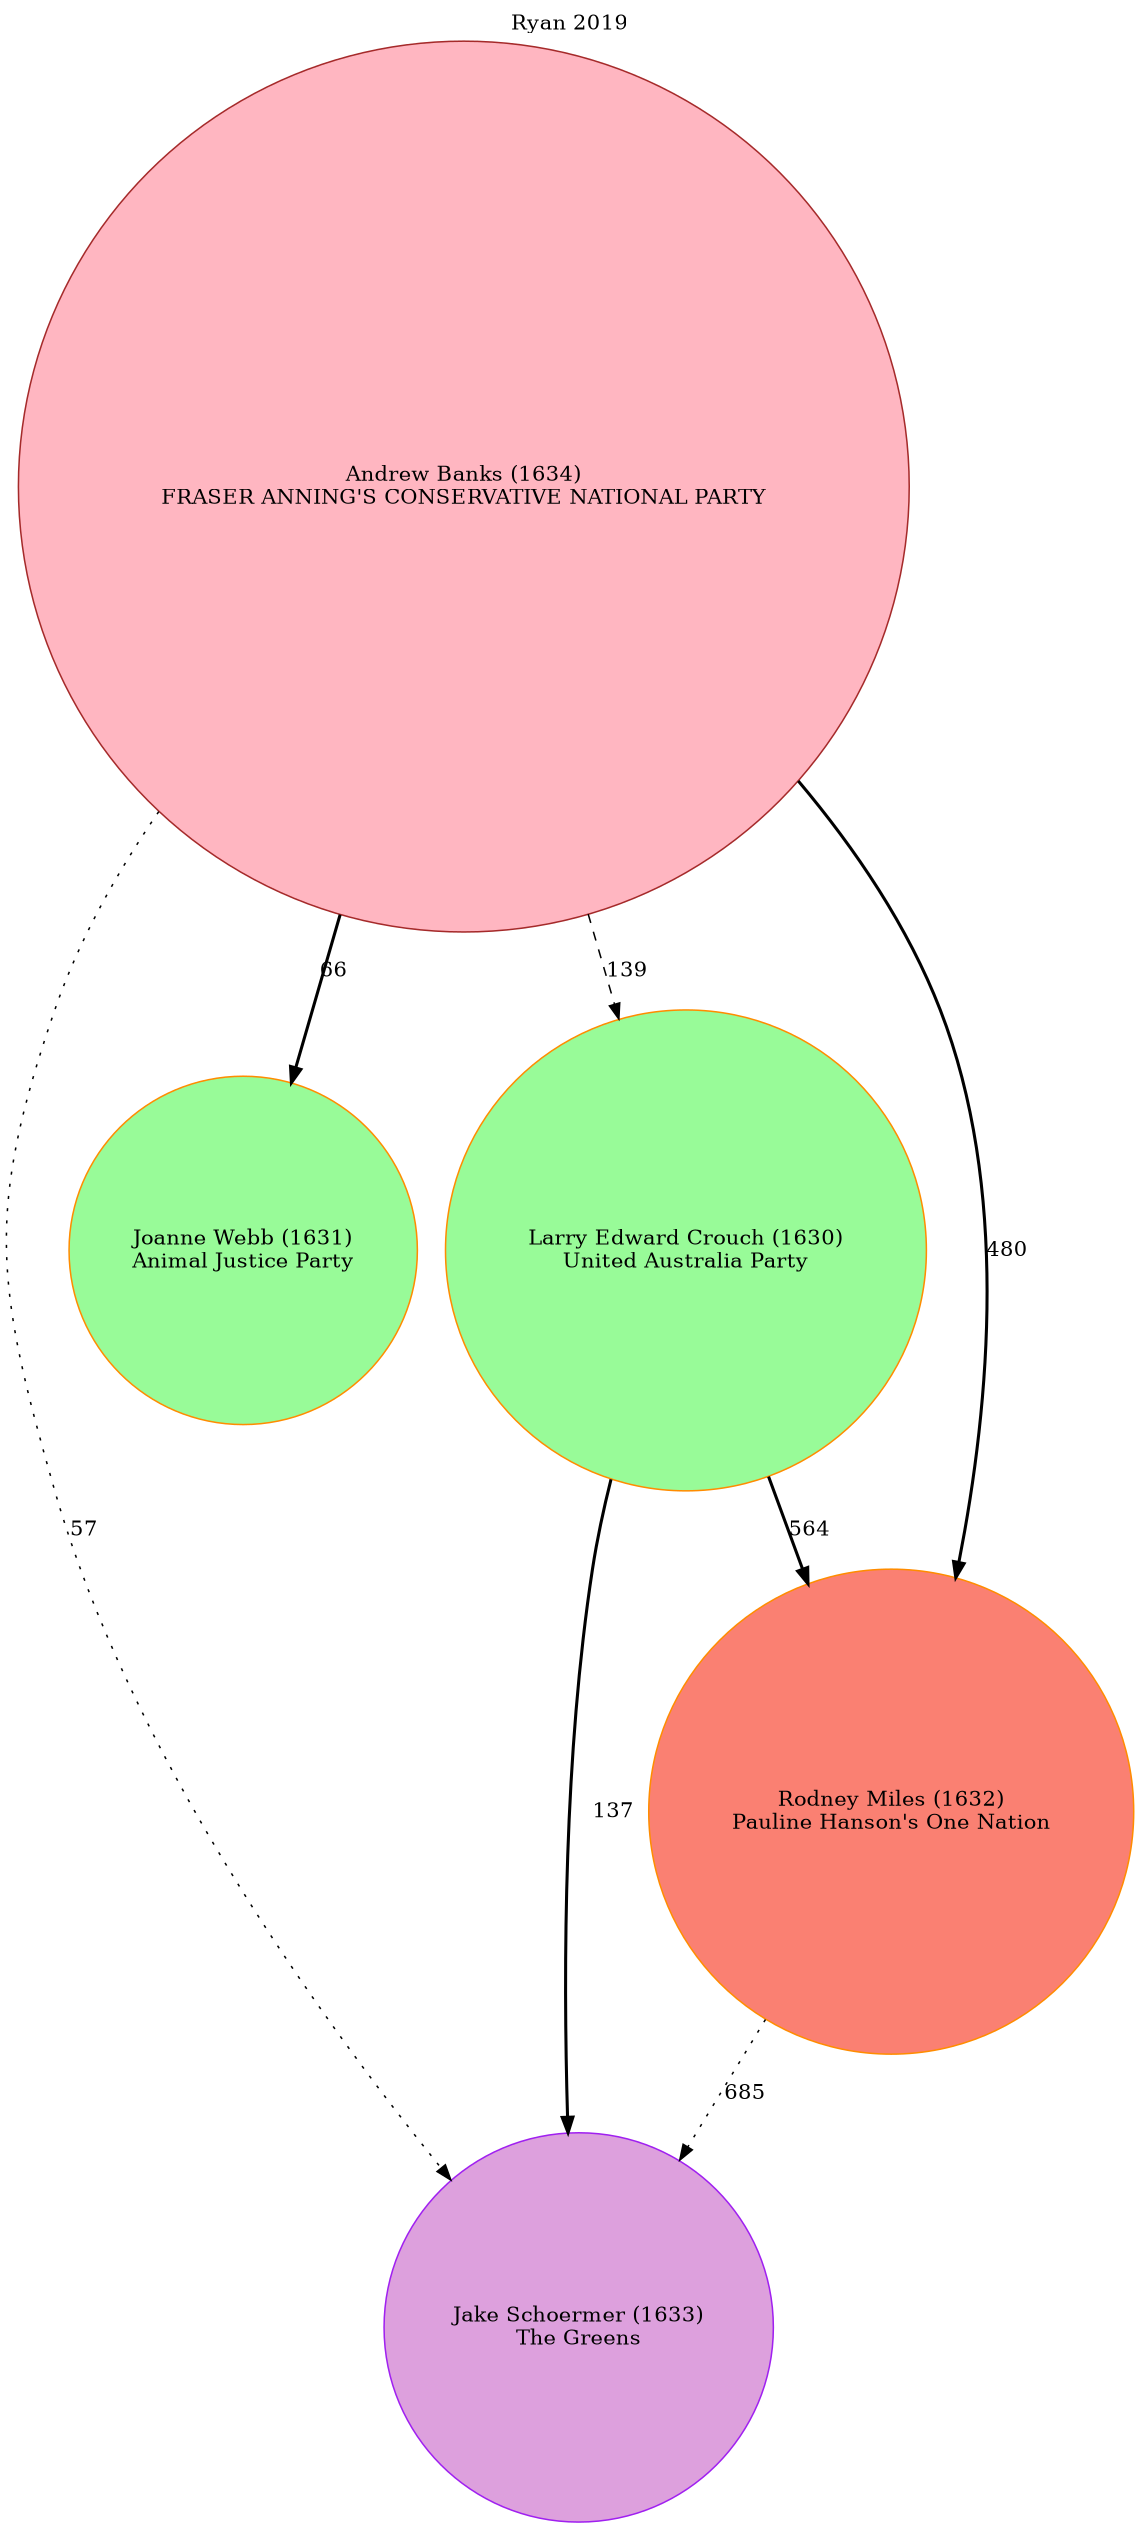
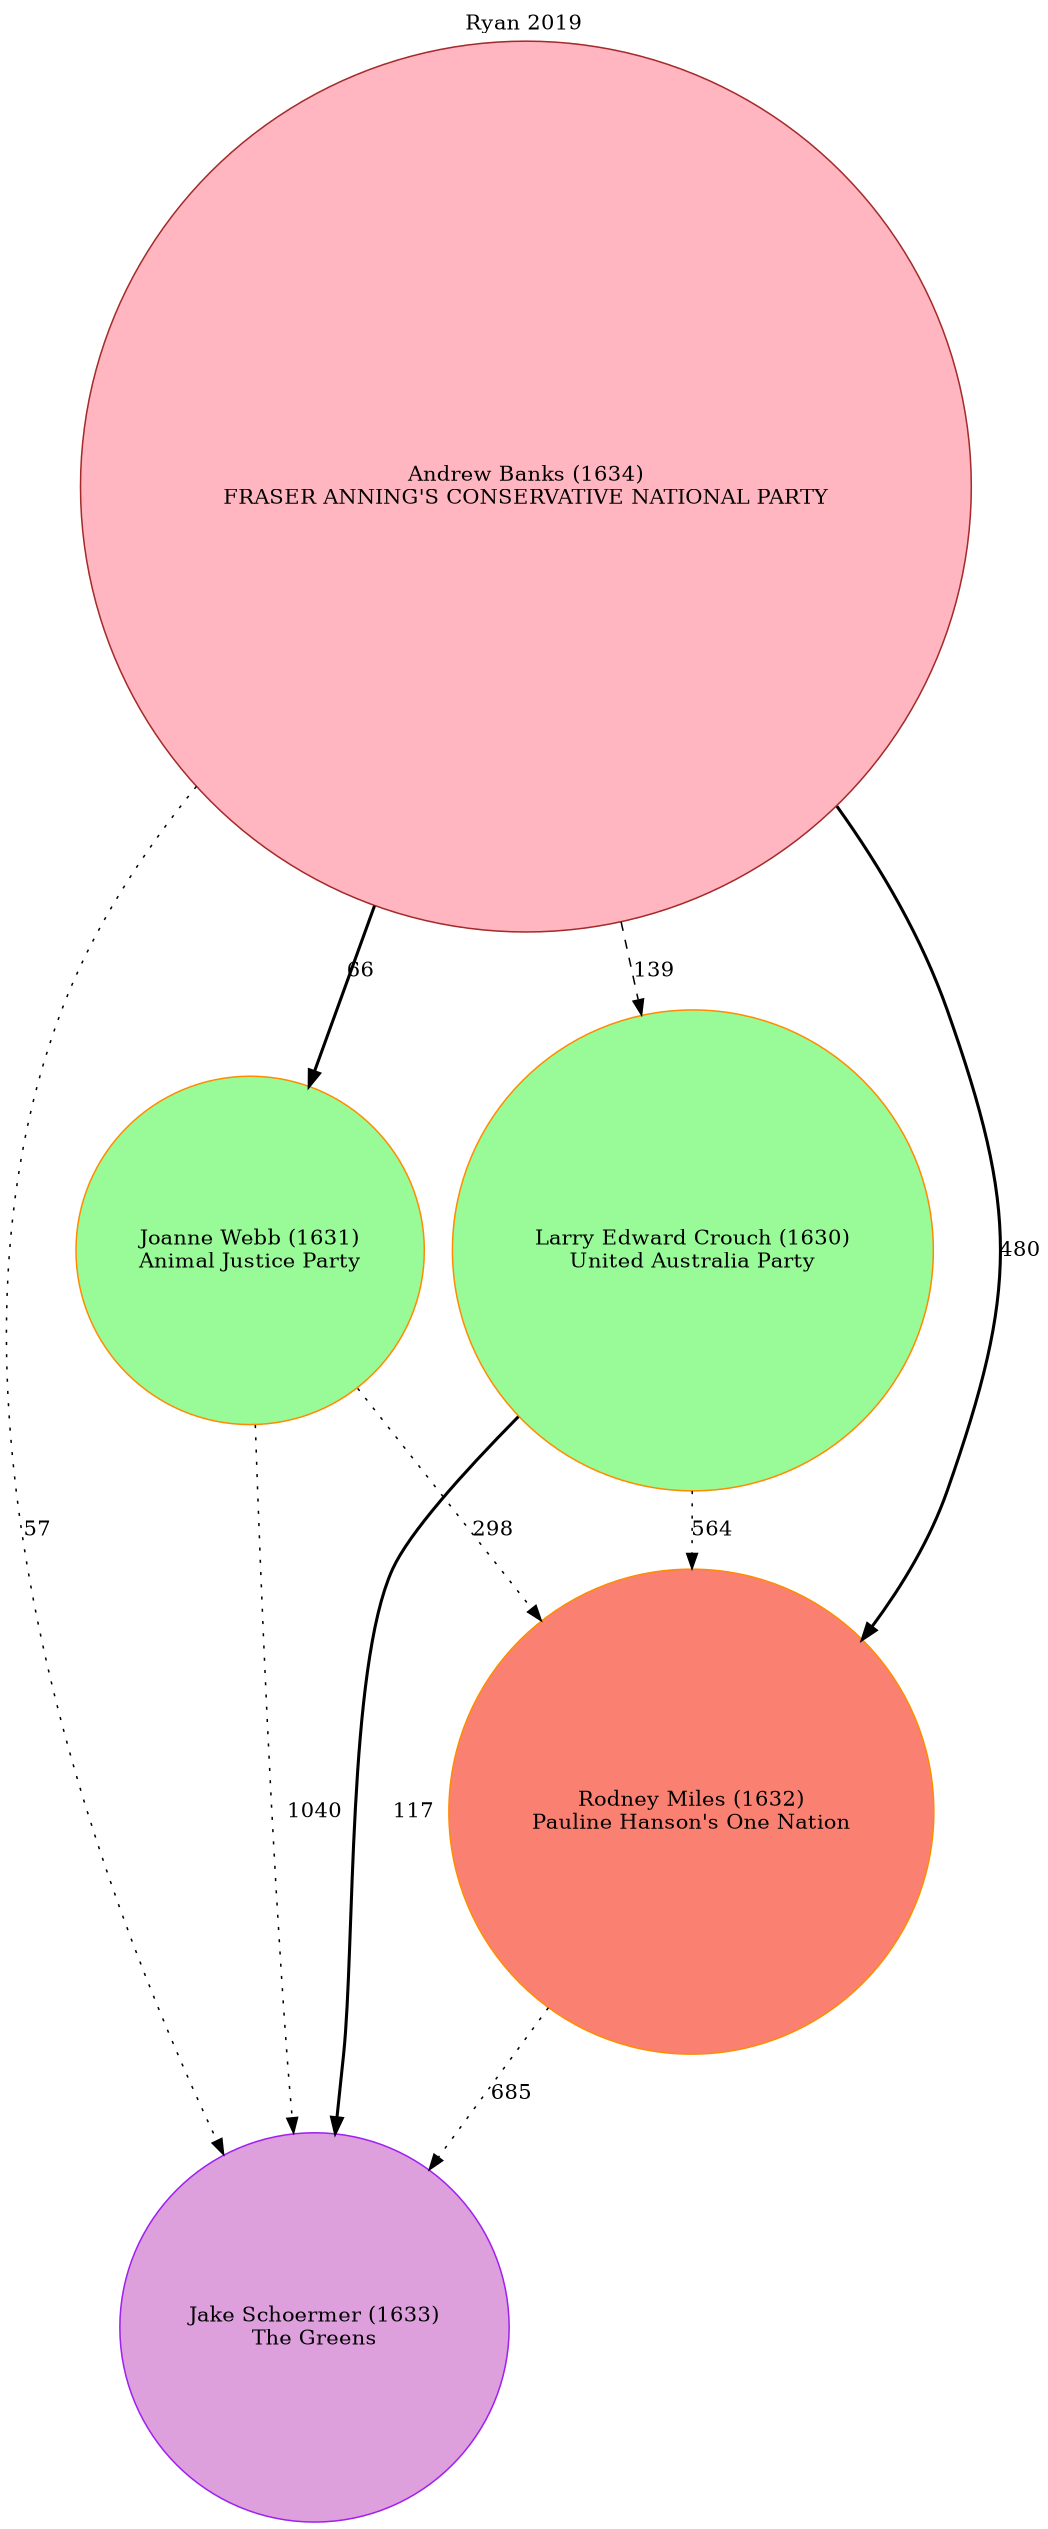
edge "Joanne Webb (1631) Animal Justice Party" -> "Rodney Miles (1632) Pauline Hanson's One Nation": added, label "298"
edge "Larry Edward Crouch (1630) United Australia Party" -> "Rodney Miles (1632) Pauline Hanson's One Nation": style bold -> dotted
edge "Joanne Webb (1631) Animal Justice Party" -> "Jake Schoermer (1633) The Greens": added, label "1040"
edge "Larry Edward Crouch (1630) United Australia Party" -> "Jake Schoermer (1633) The Greens": label "137" -> "117"
